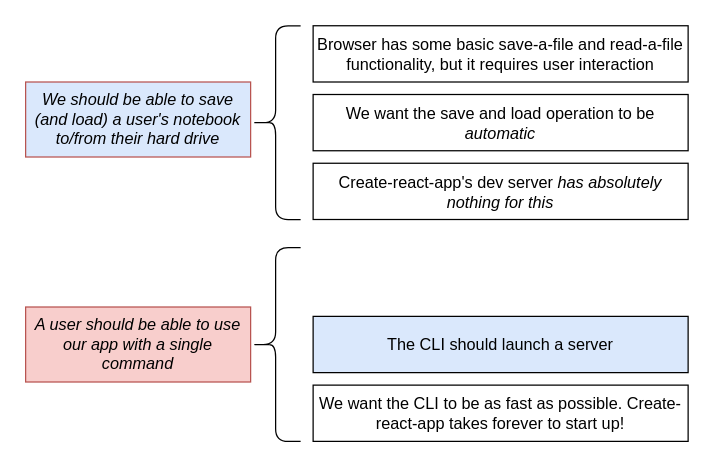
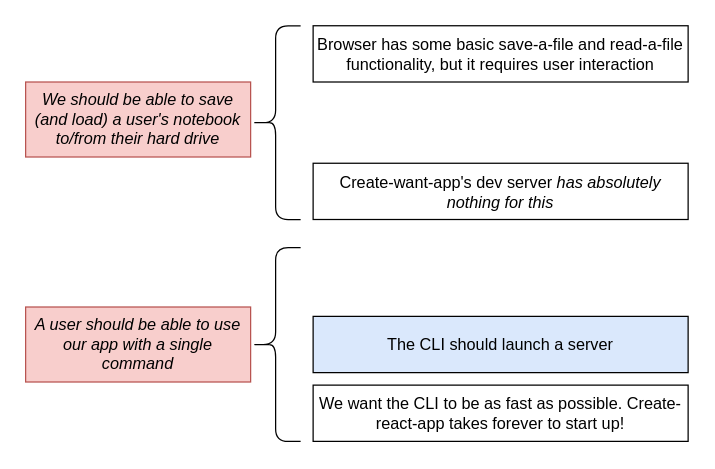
node "We should be able to save (and load) a user's notebook to/from their hard drive": fillcolor #dae8fc -> #f8cecc
node "We want the save and load operation to be automatic": removed
node "Create-react-app's dev server has absolutely nothing for this": label "Create-react-app's dev server has absolutely nothing for this" -> "Create-want-app's dev server has absolutely nothing for this"
